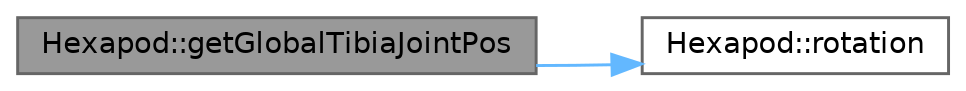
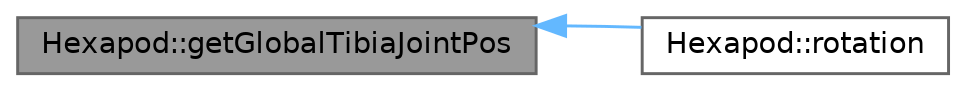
edge "Hexapod::getGlobalTibiaJointPos" -> "Hexapod::rotation": reversed
